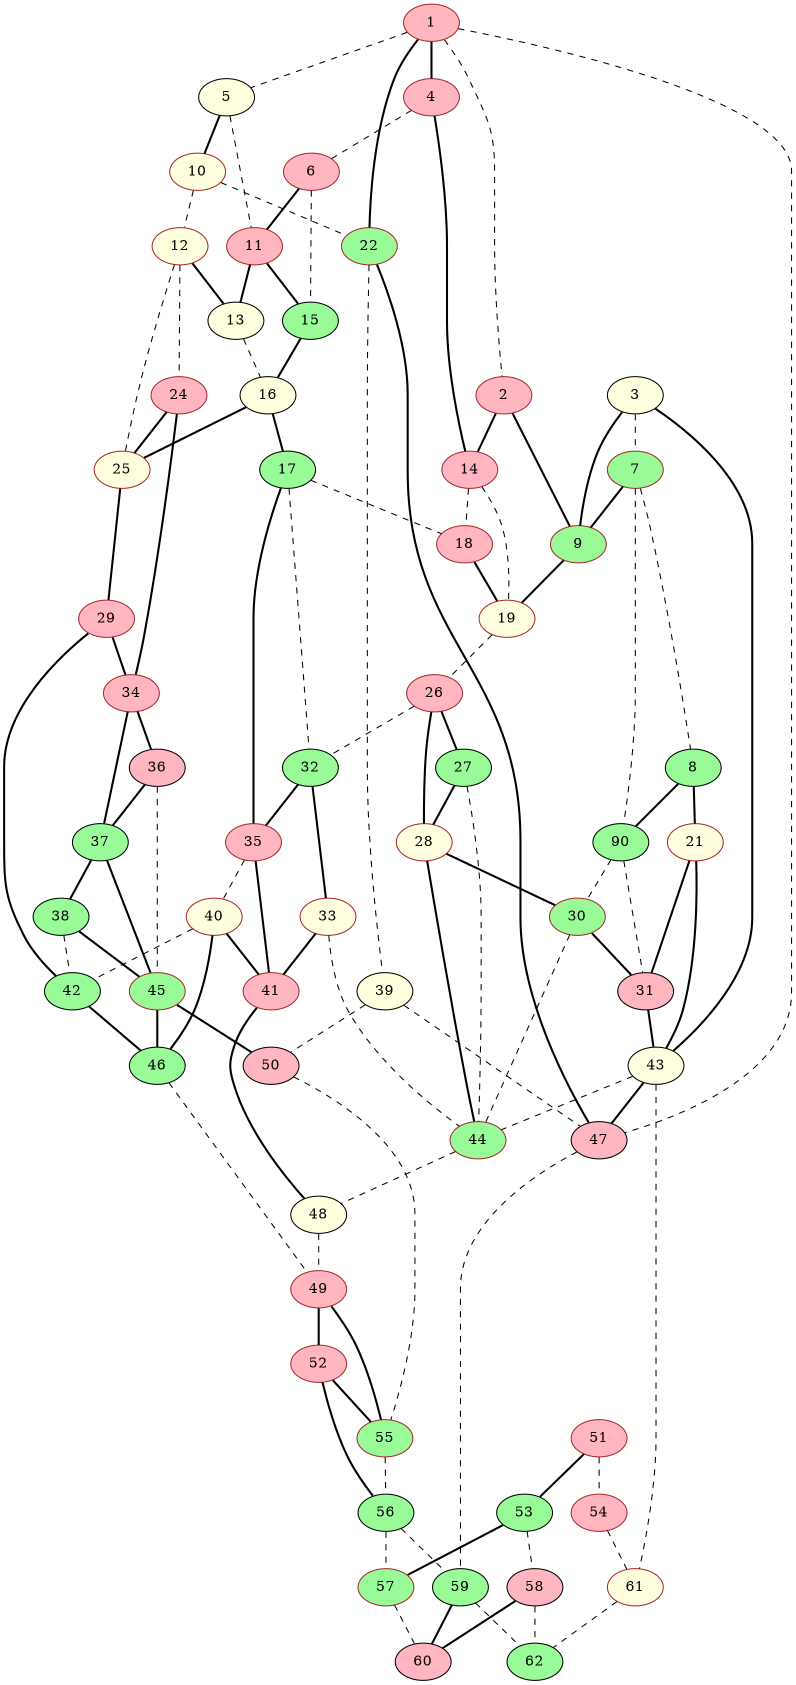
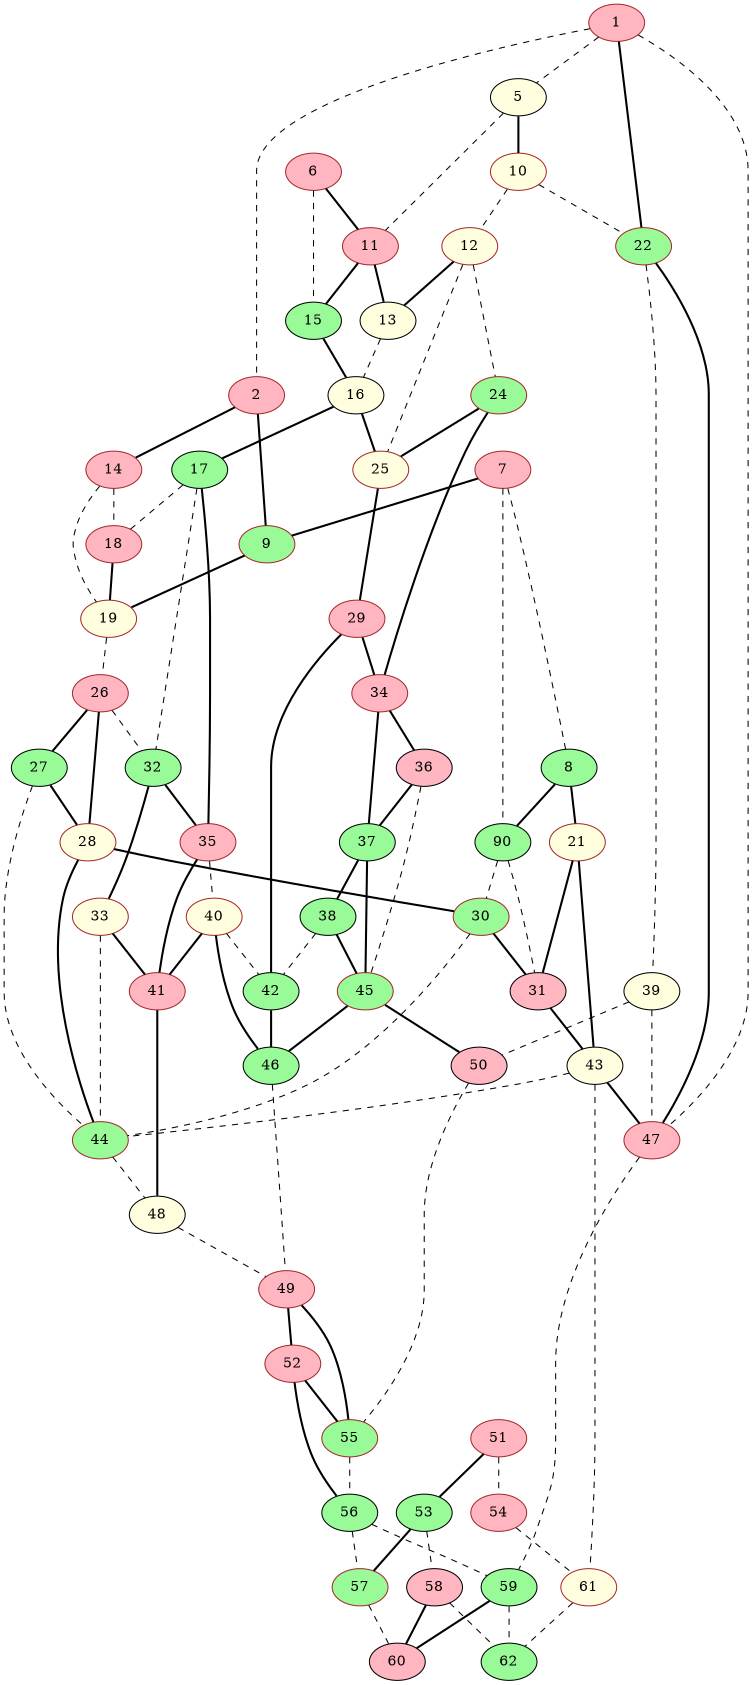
node "4": removed
node "24": fillcolor lightpink -> palegreen
node "3": removed
node "7": fillcolor palegreen -> lightpink
node "47": color black -> brown
